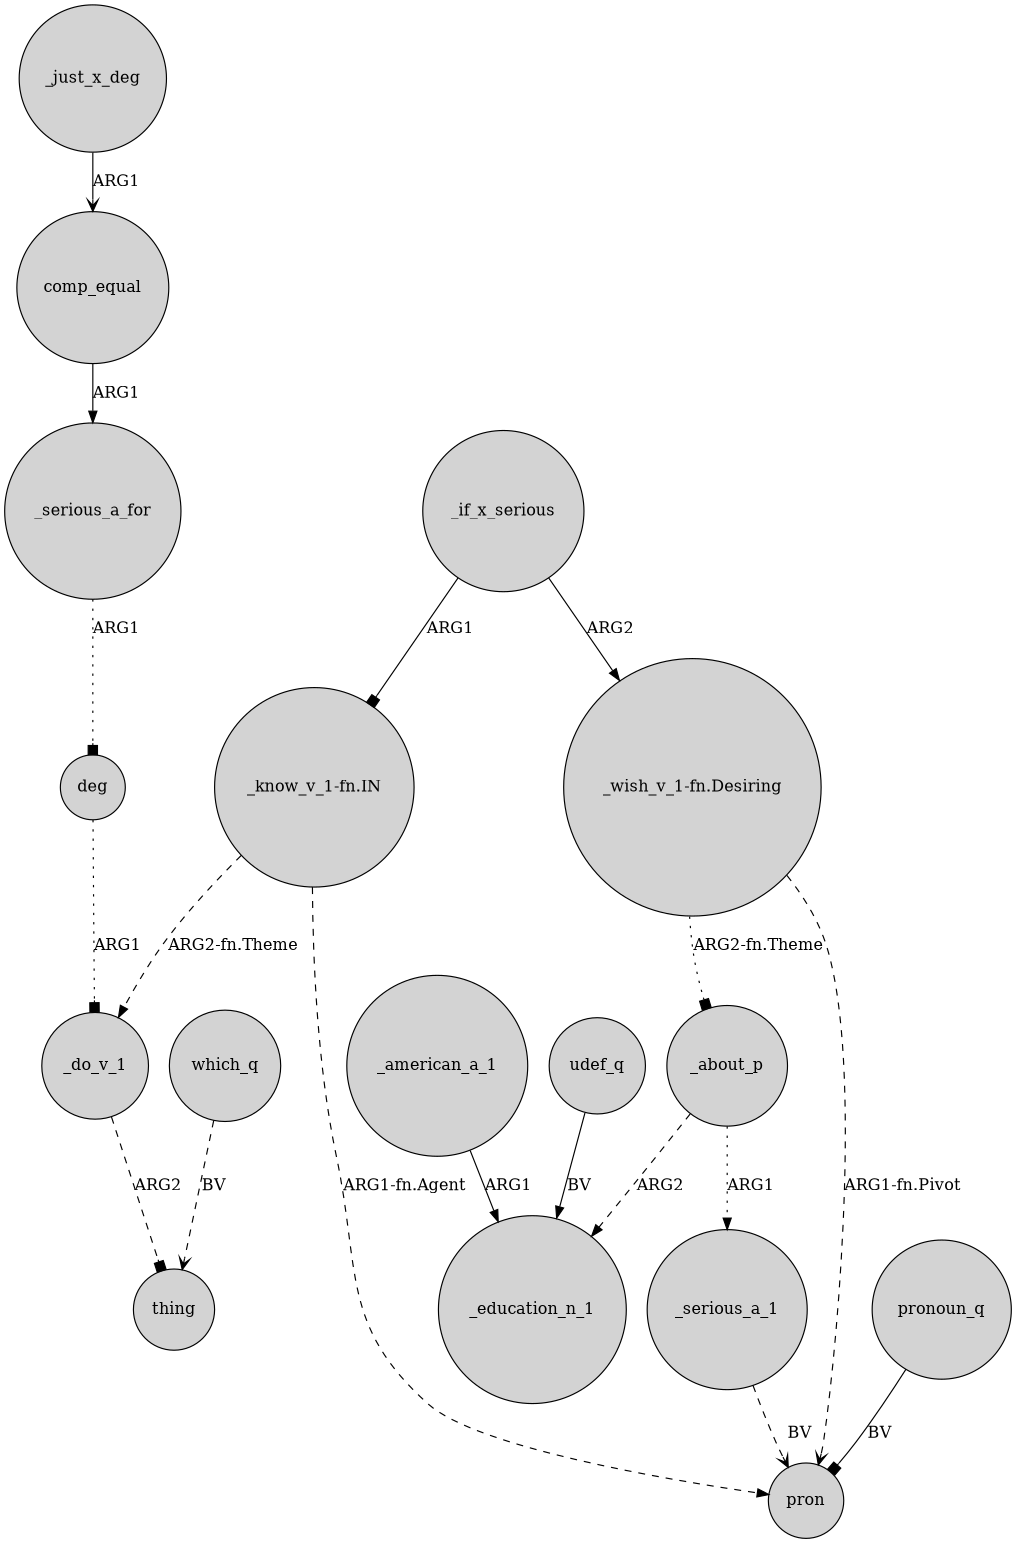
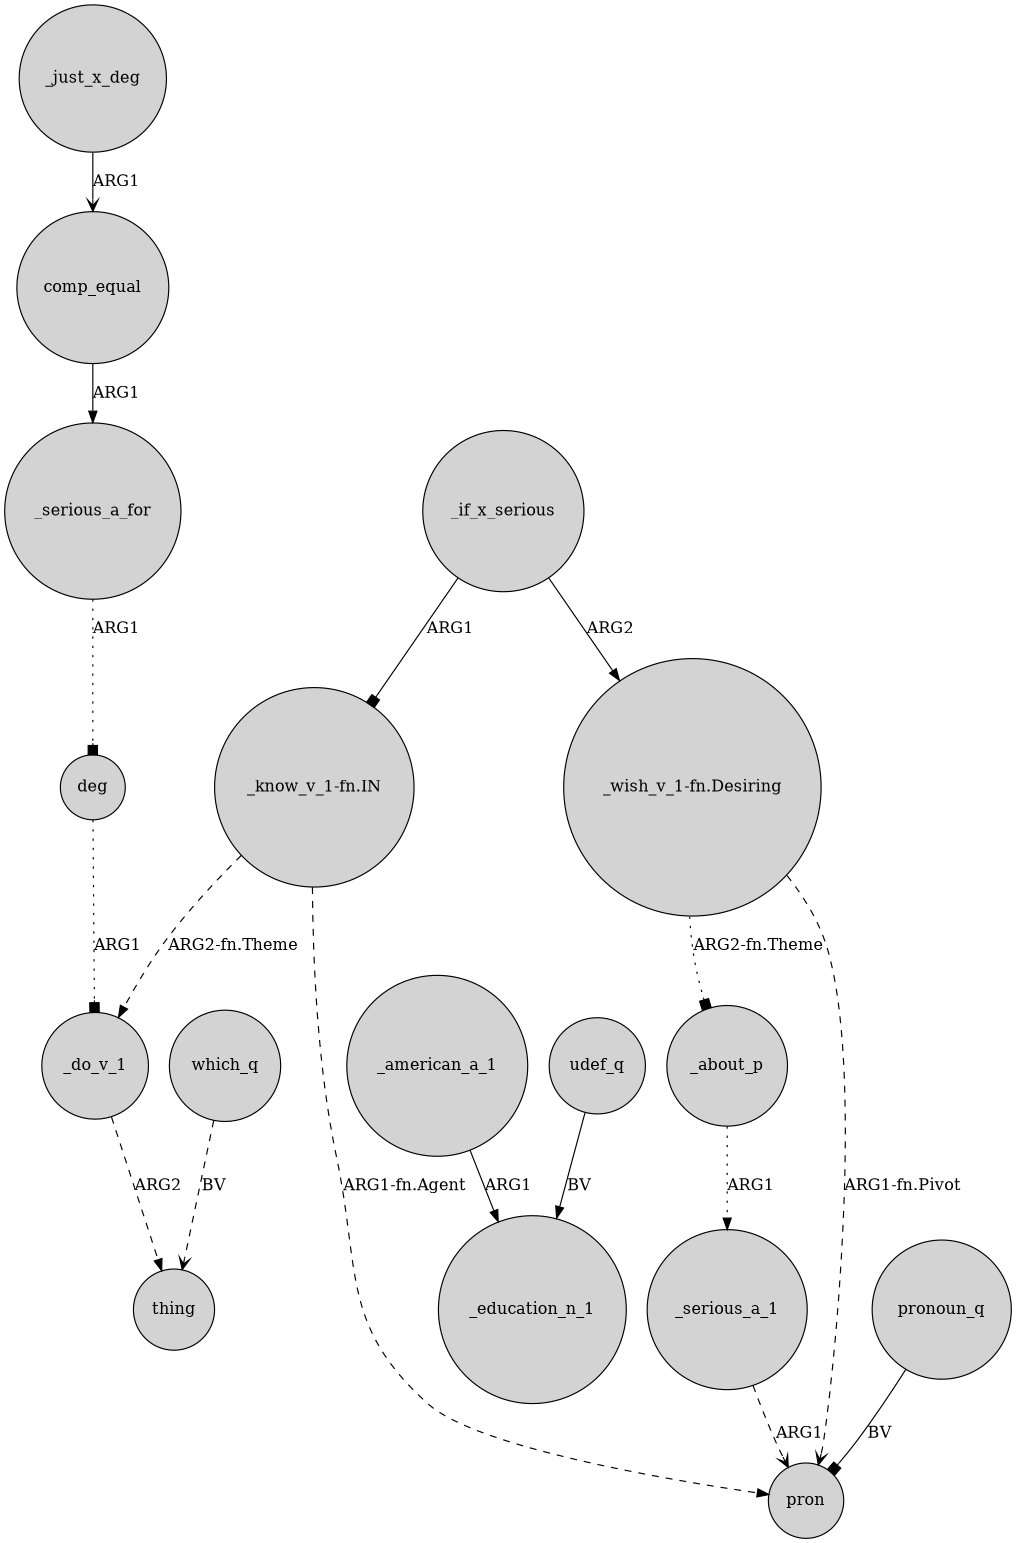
edge "_about_p" -> "_education_n_1": removed, label "ARG2"
edge "_do_v_1" -> "thing": arrowhead box -> normal
edge "_serious_a_1" -> "pron": label "BV" -> "ARG1"
